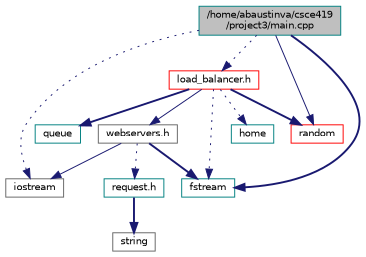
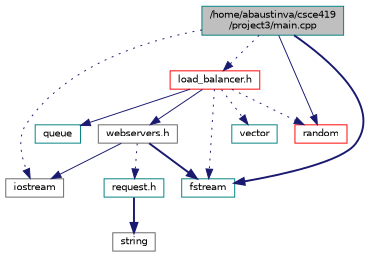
edge "load_balancer.h" -> "random": style bold -> dotted
edge "load_balancer.h" -> "queue": style bold -> solid
node "home": label "home" -> "vector"
